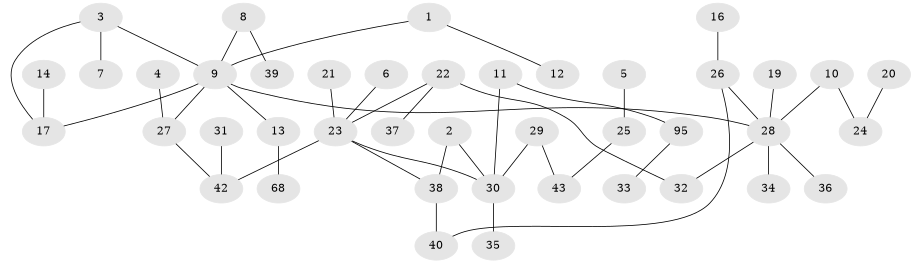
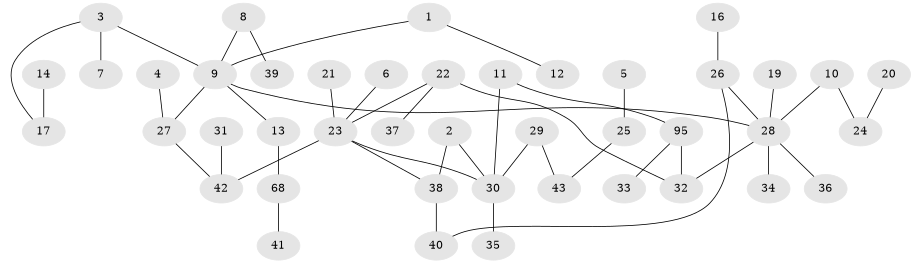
edge "9" -- "17": removed
edge "95" -- "32": added
node "41": added
